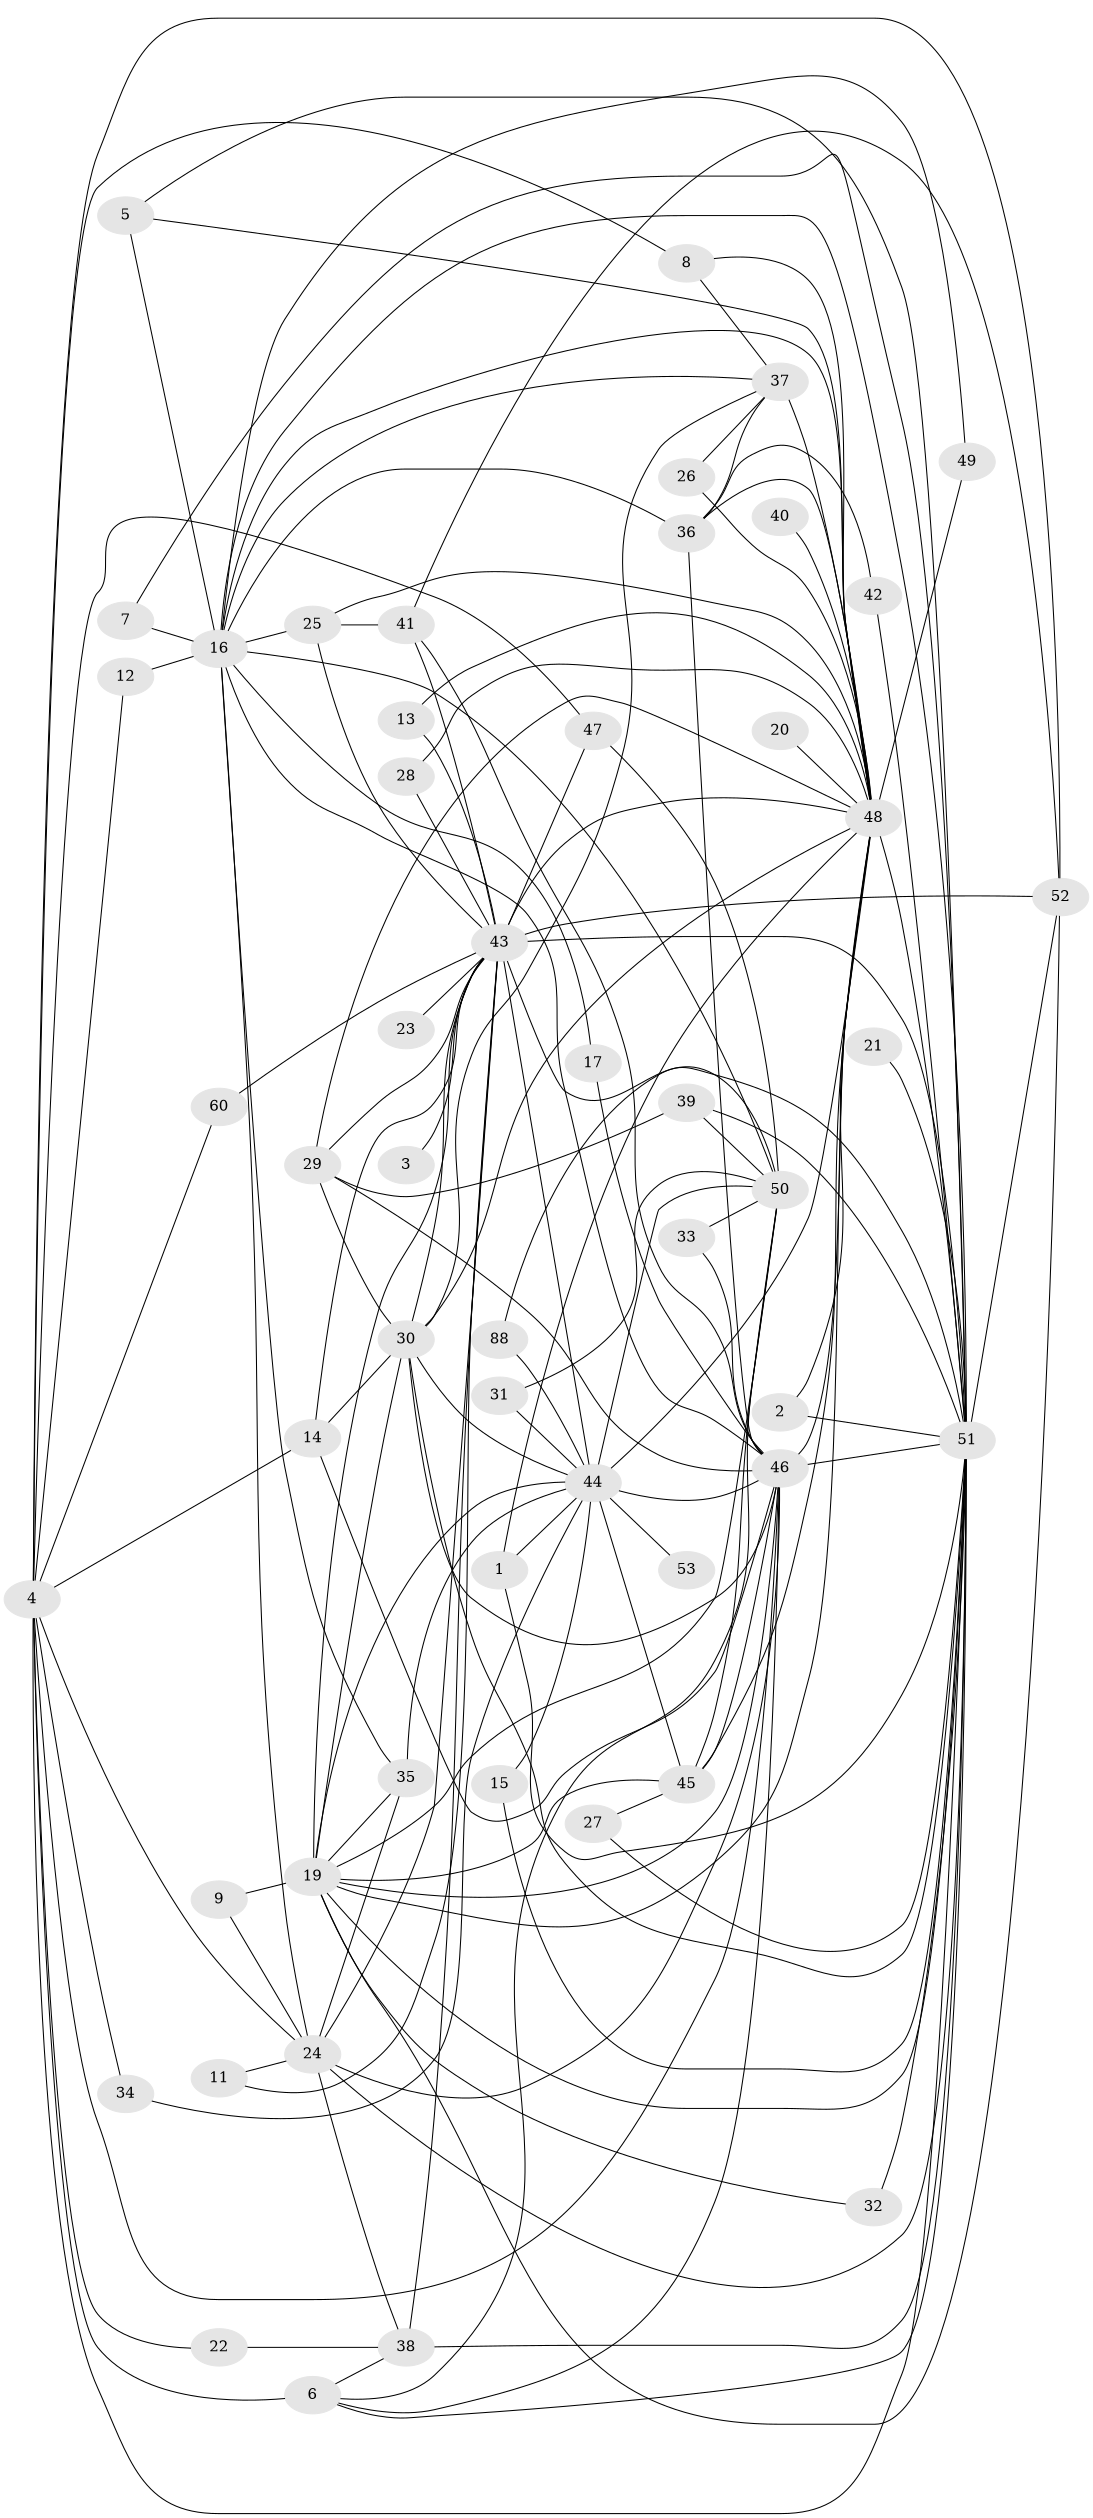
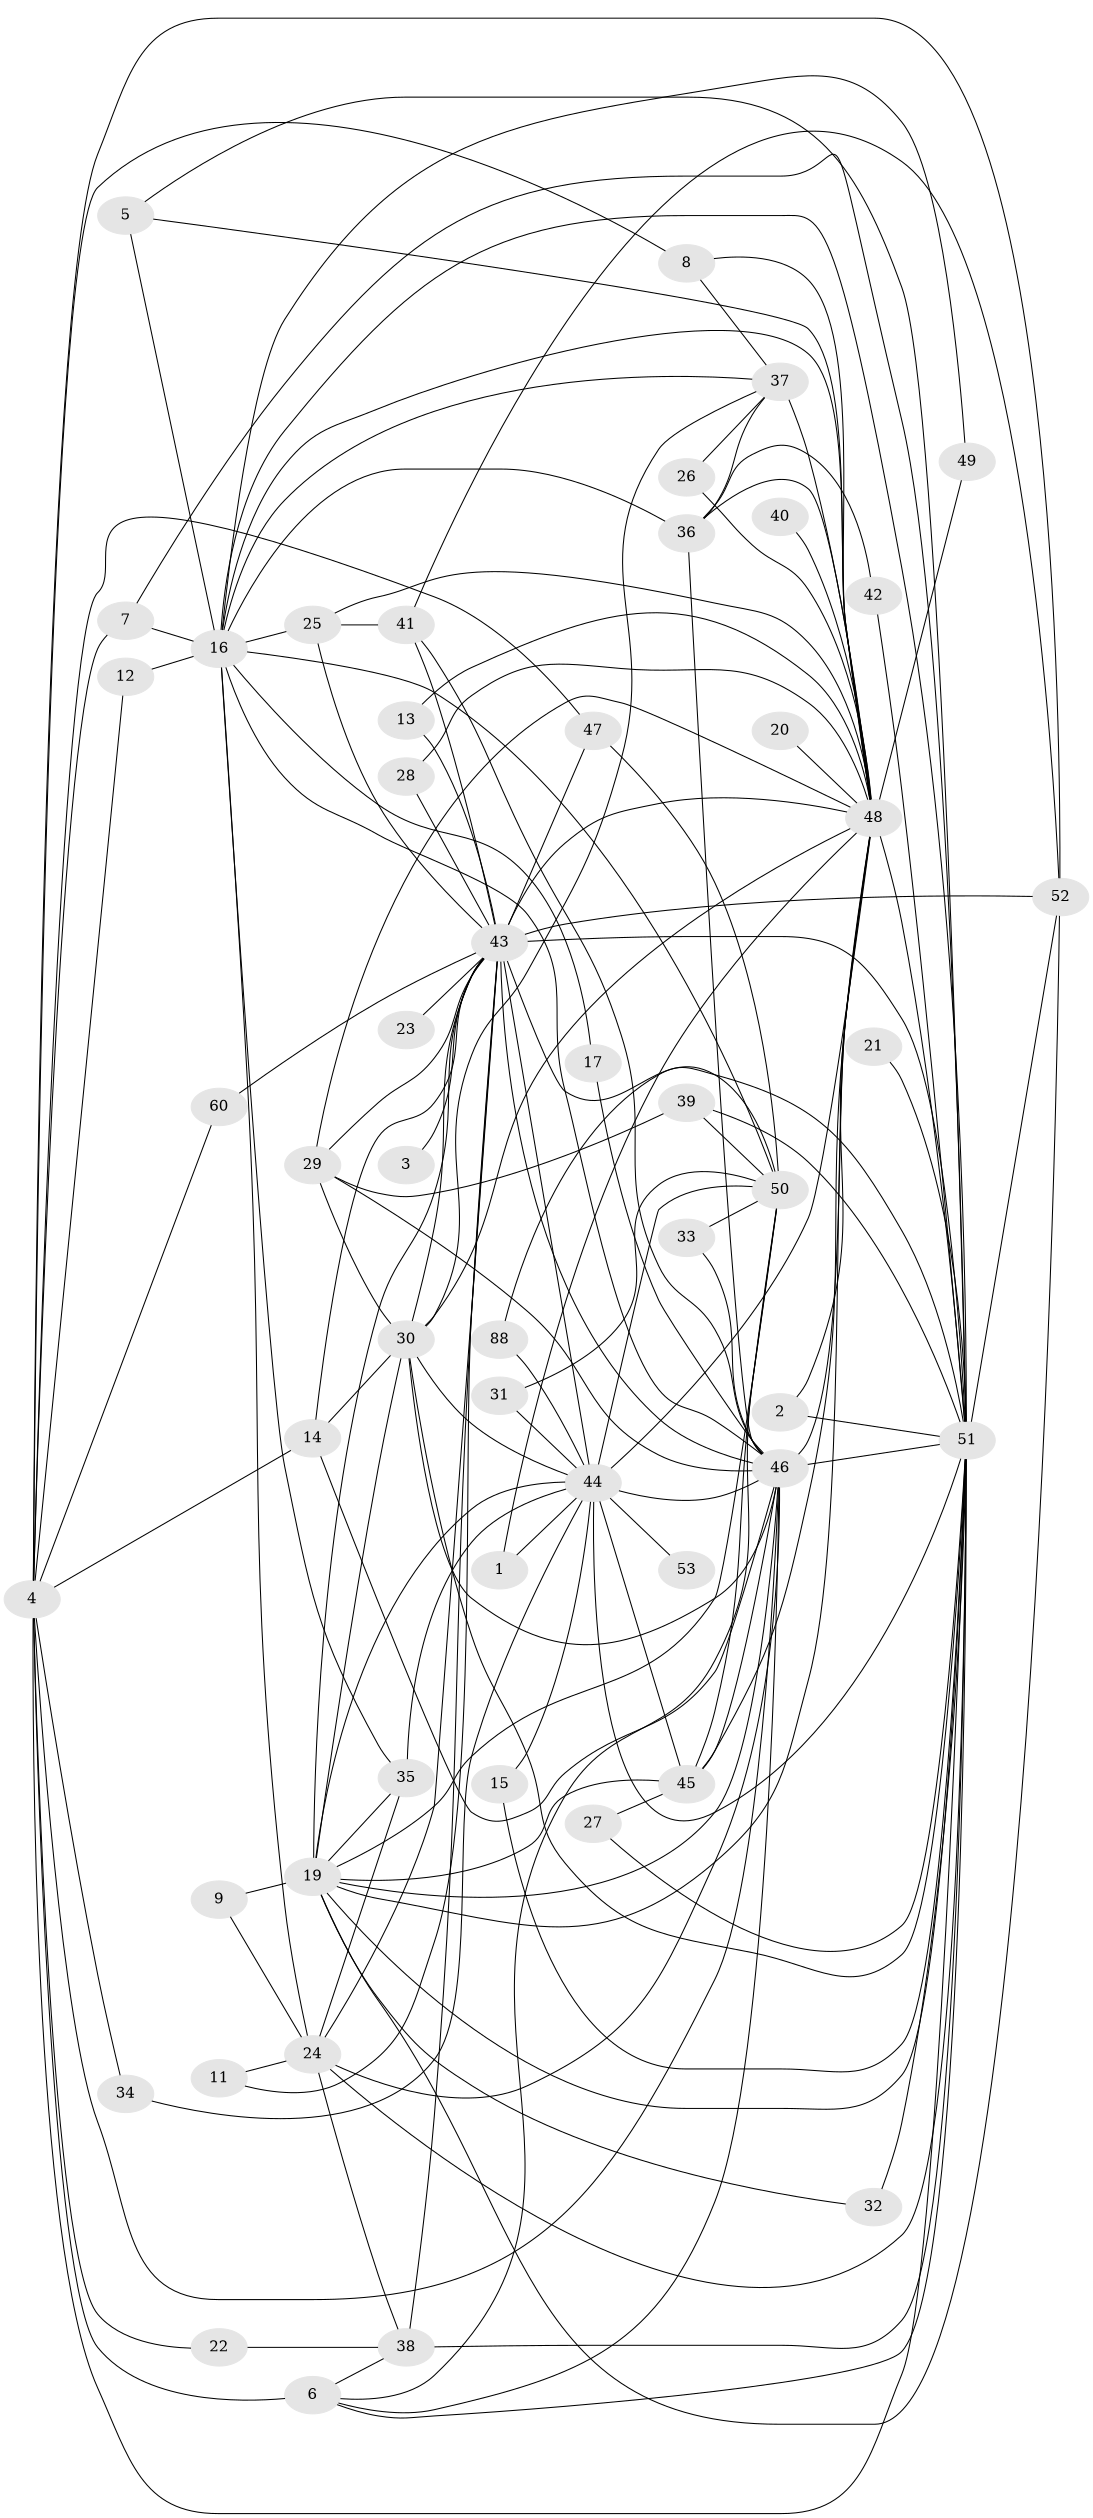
edge "43" -- "46": added
edge "51" -- "1": now "51" -- "44"
edge "4" -- "24": now "4" -- "7"
